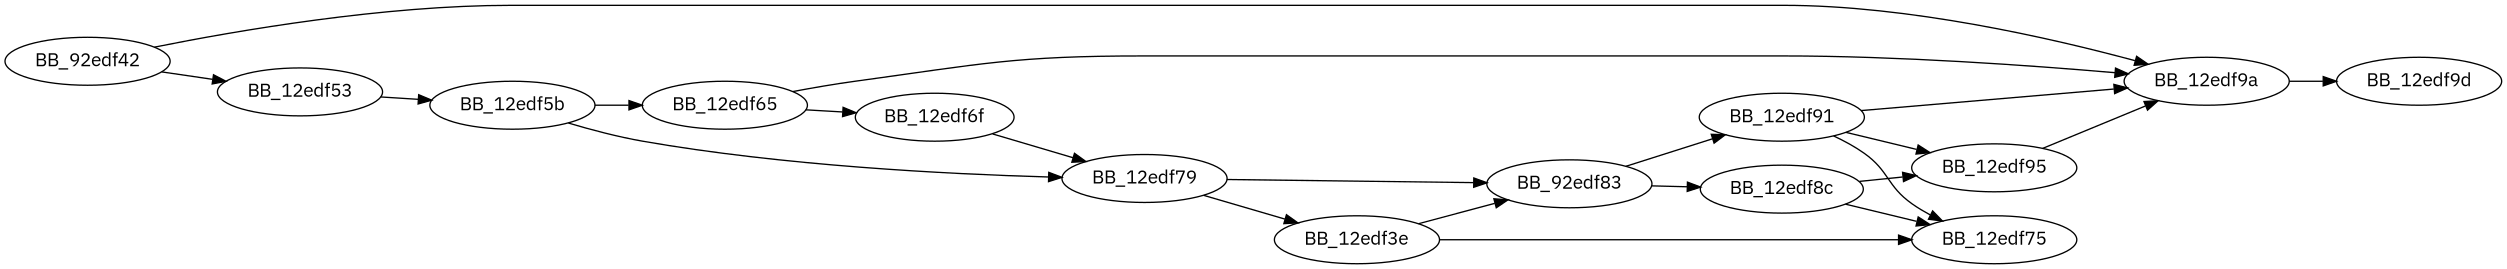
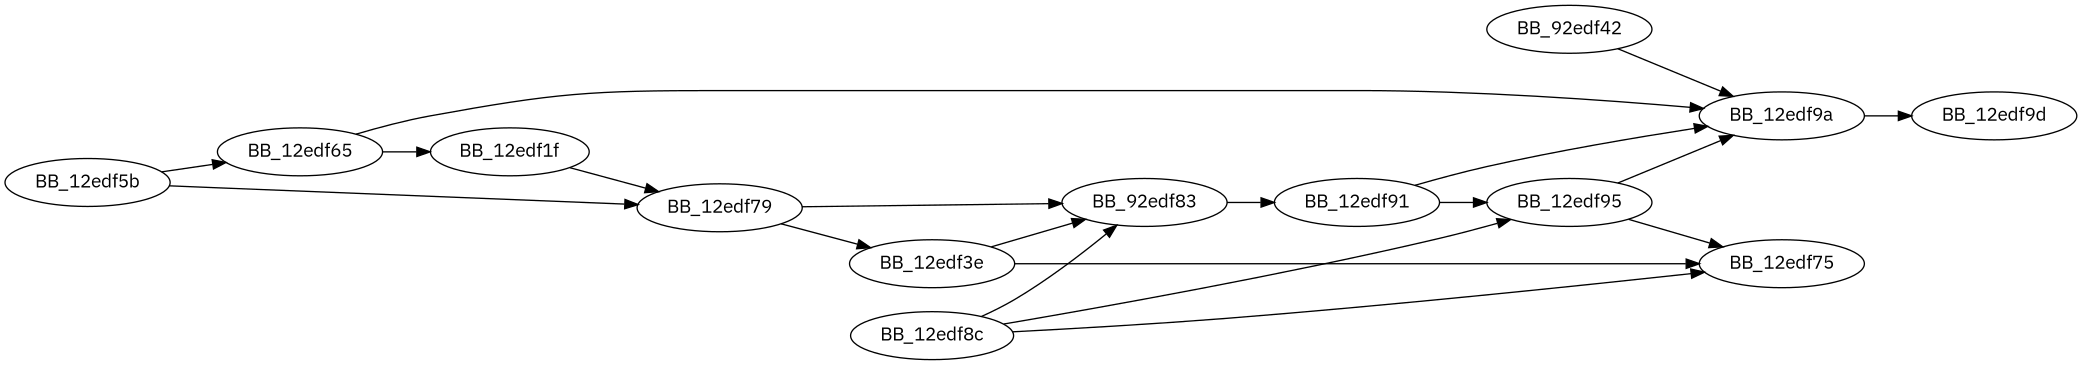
node "BB_12edf53": removed
node "BB_12edf6f": label "BB_12edf6f" -> "BB_12edf1f"
edge "BB_12edf91" -> "BB_12edf75": now "BB_12edf95" -> "BB_12edf75"
edge "BB_92edf83" -> "BB_12edf8c": reversed
